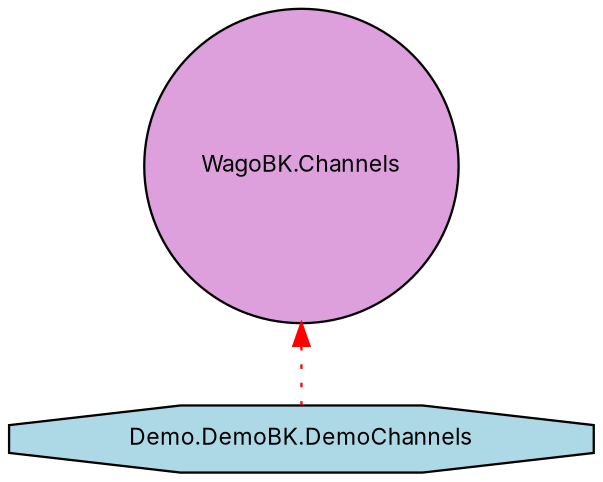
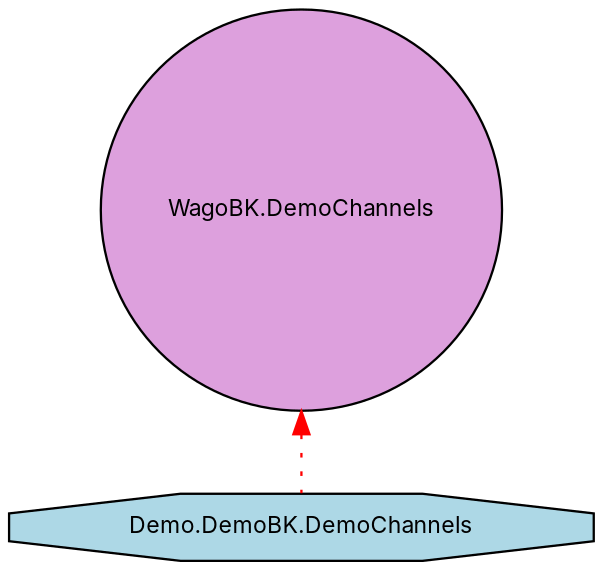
node "WagoBK.Channels": label "WagoBK.Channels" -> "WagoBK.DemoChannels"
